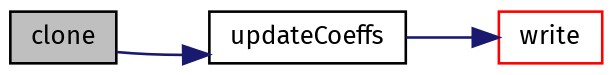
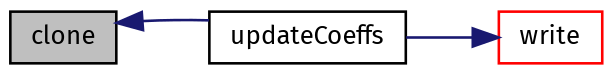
edge "clone" -> "updateCoeffs": reversed
